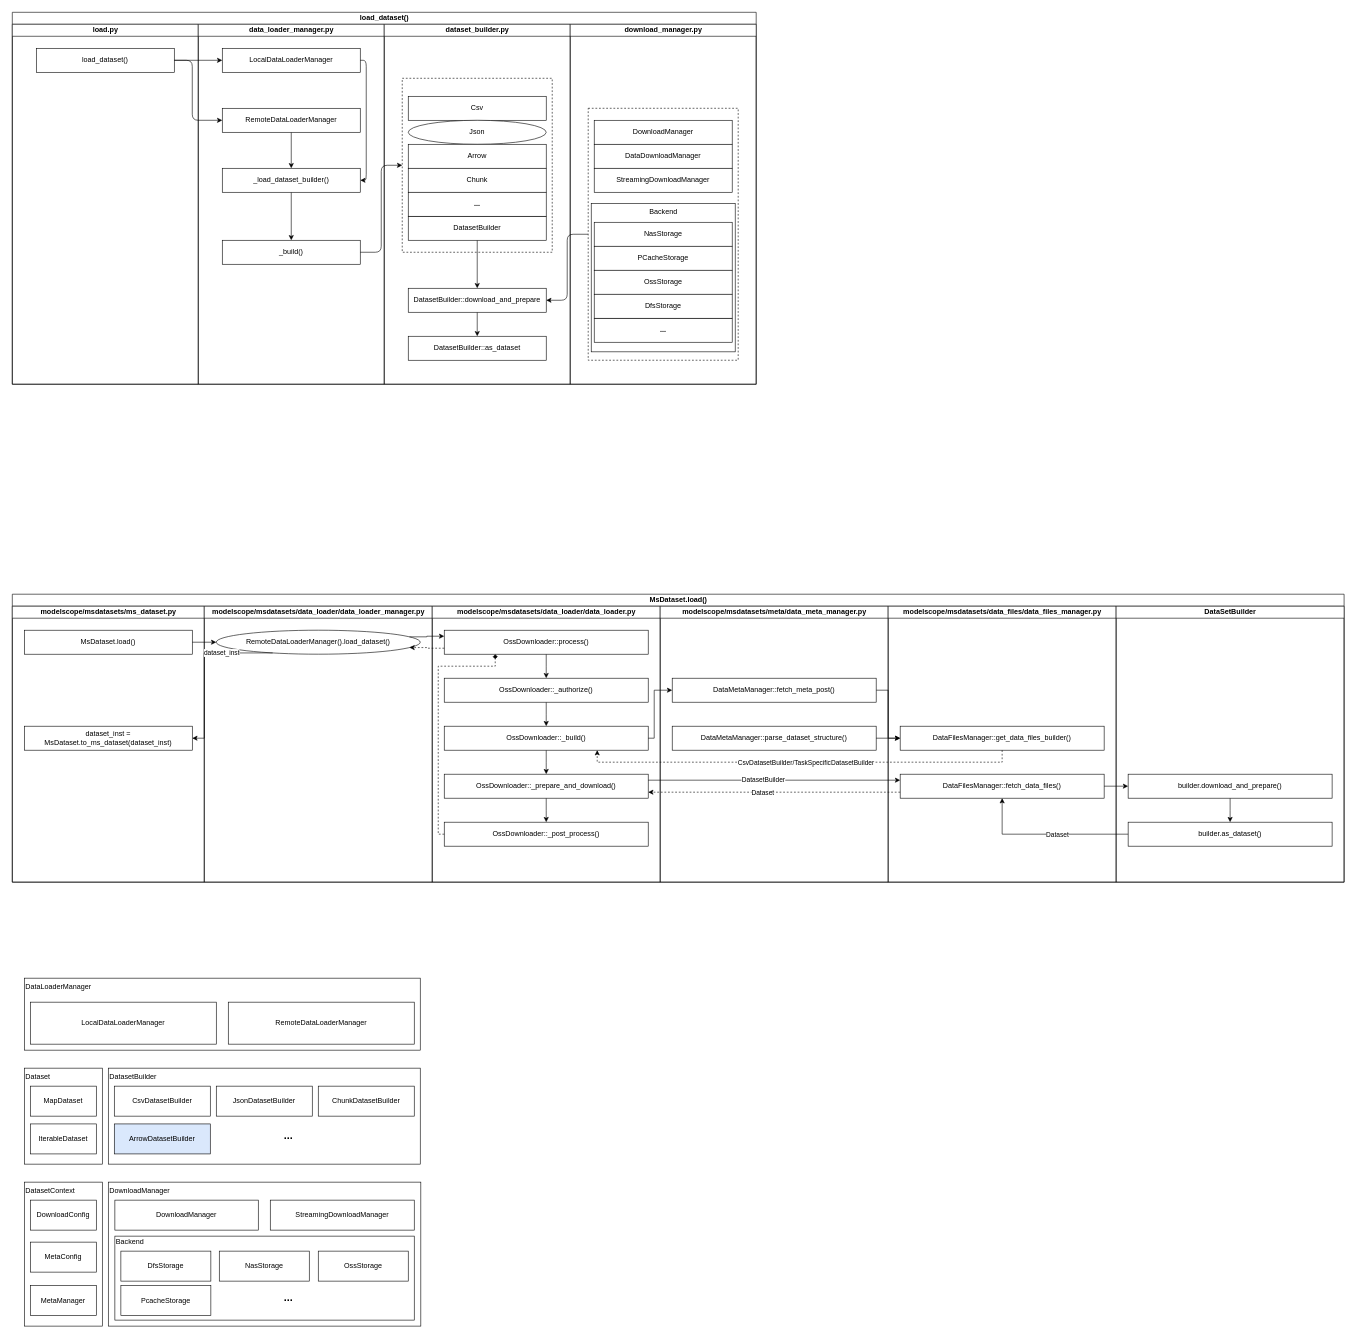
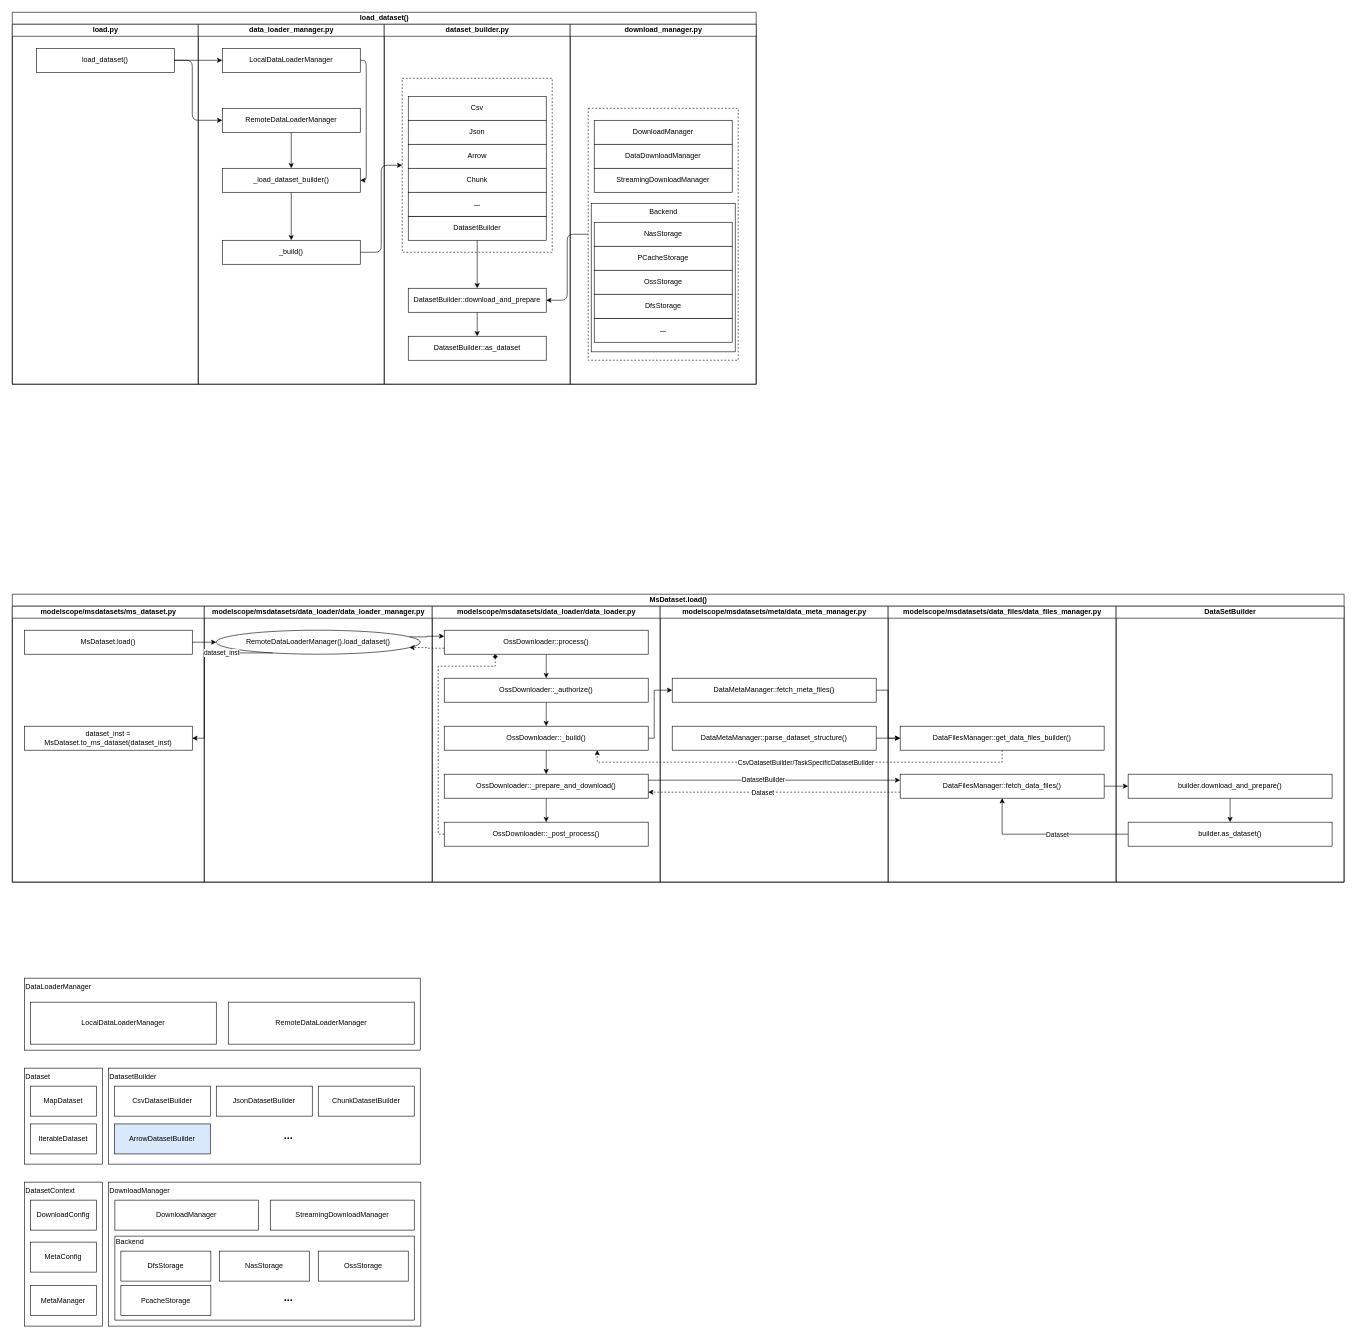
node "Json": shape ellipse -> rectangle
node "DataMetaManager::fetch_meta_post()": label "DataMetaManager::fetch_meta_post()" -> "DataMetaManager::fetch_meta_files()"
